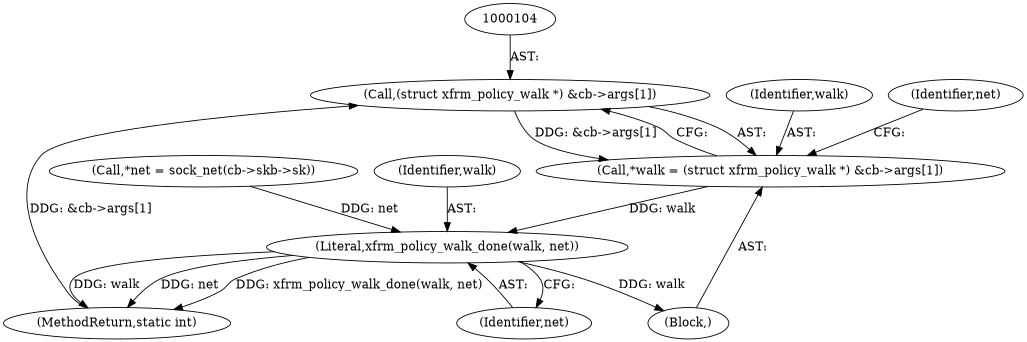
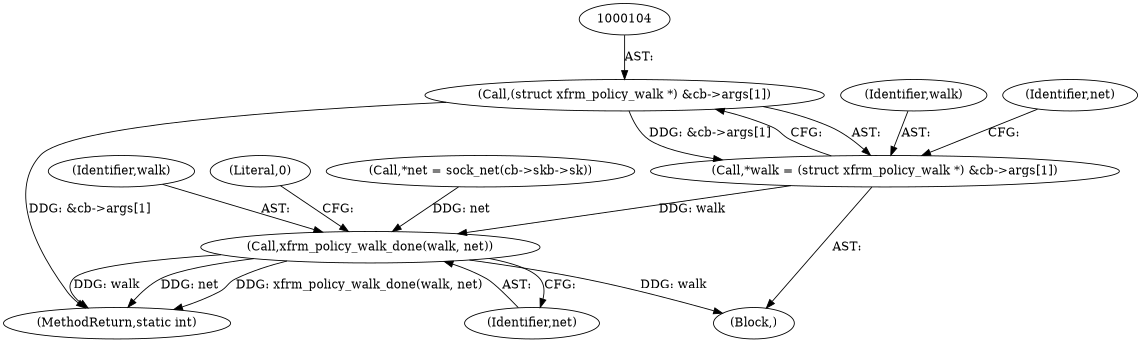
edge "(MethodReturn,static int)" -> "(Call,(struct xfrm_policy_walk *) &cb->args[1])": reversed
node "(Literal,0)": added
node "(Literal,xfrm_policy_walk_done(walk, net))": label "(Literal,xfrm_policy_walk_done(walk, net))" -> "(Call,xfrm_policy_walk_done(walk, net))"
edge "(Block,)" -> "(Call,*walk = (struct xfrm_policy_walk *) &cb->args[1])": reversed
